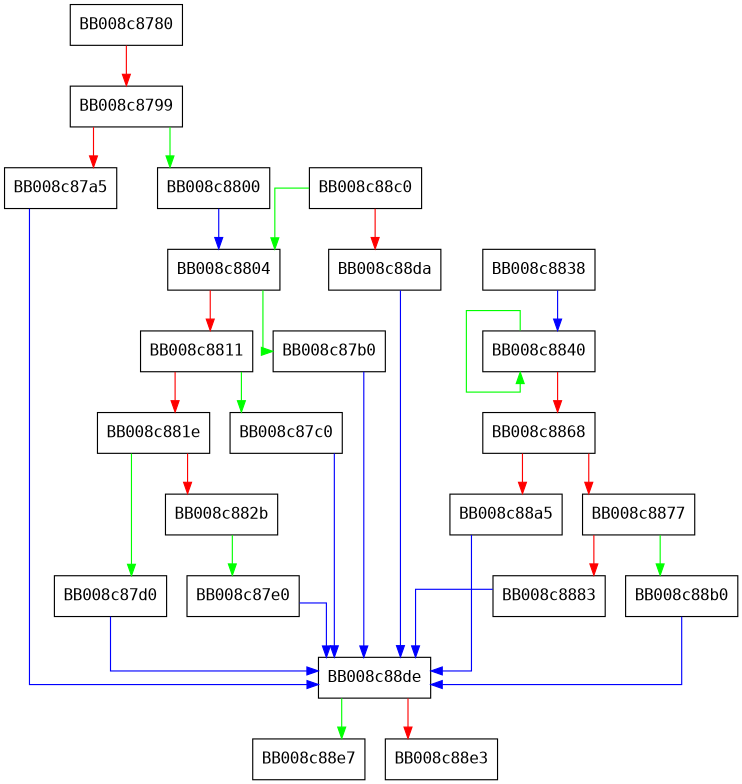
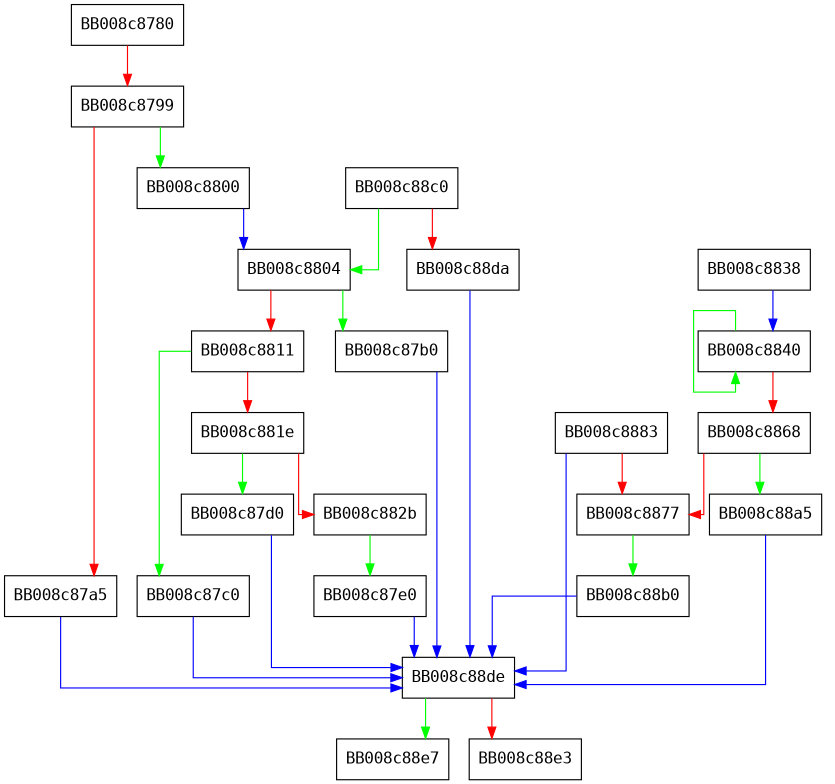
edge "BB008c8868" -> "BB008c88a5": color red -> green
edge "BB008c8877" -> "BB008c8883": reversed
